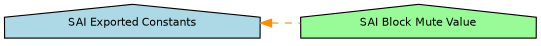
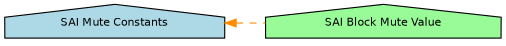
node "SAI Exported Constants": label "SAI Exported Constants" -> "SAI Mute Constants"
